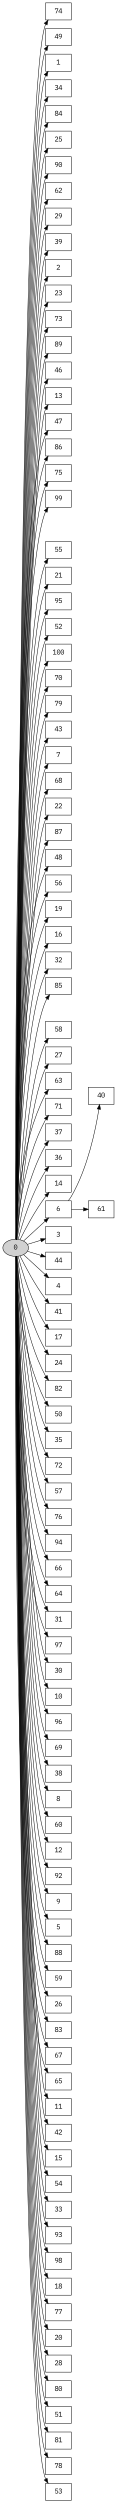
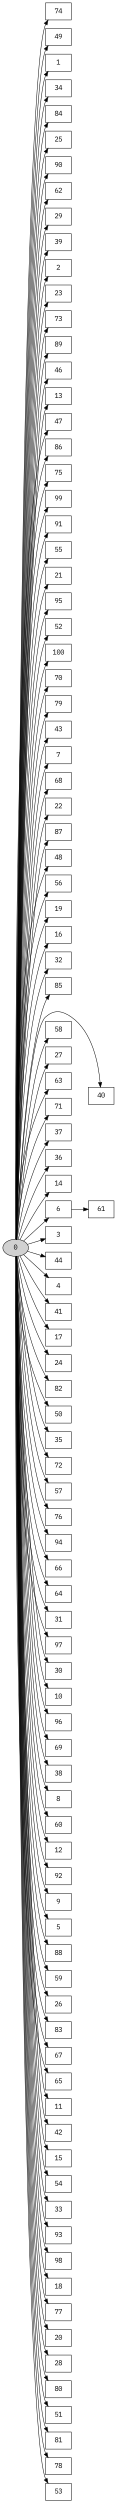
node "91": added
edge "6" -> "40": now "0" -> "40"
